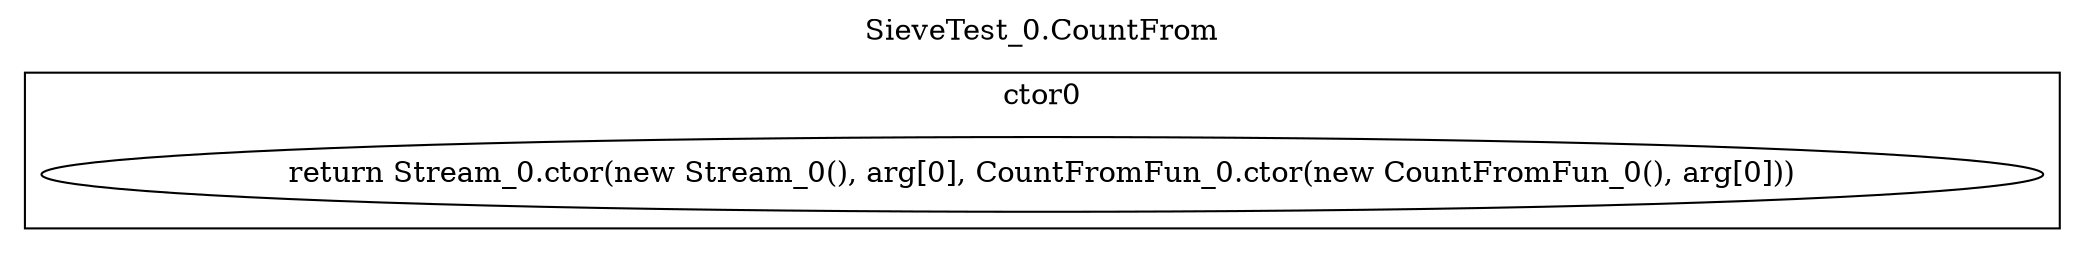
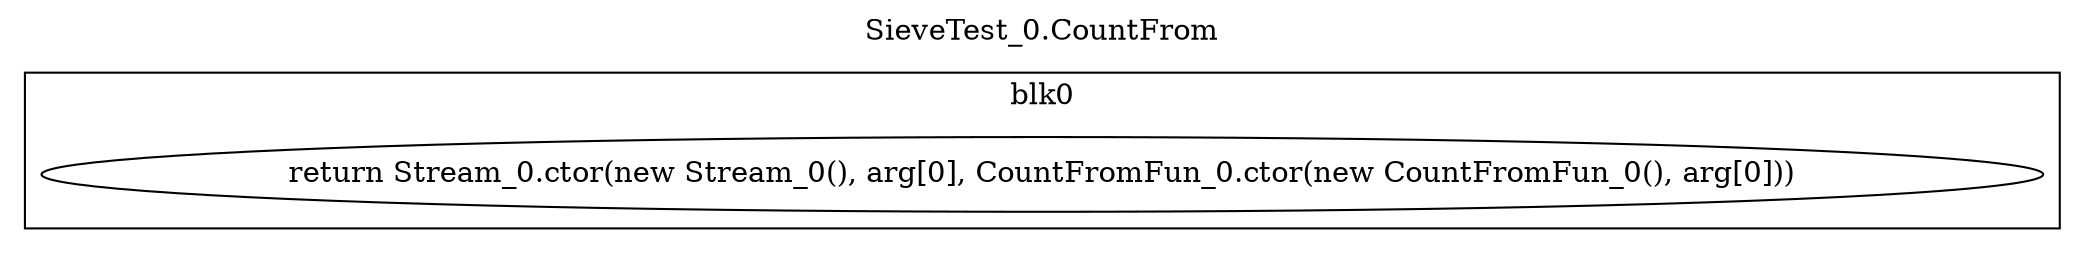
cluster "ctor0": label "ctor0" -> "blk0"
